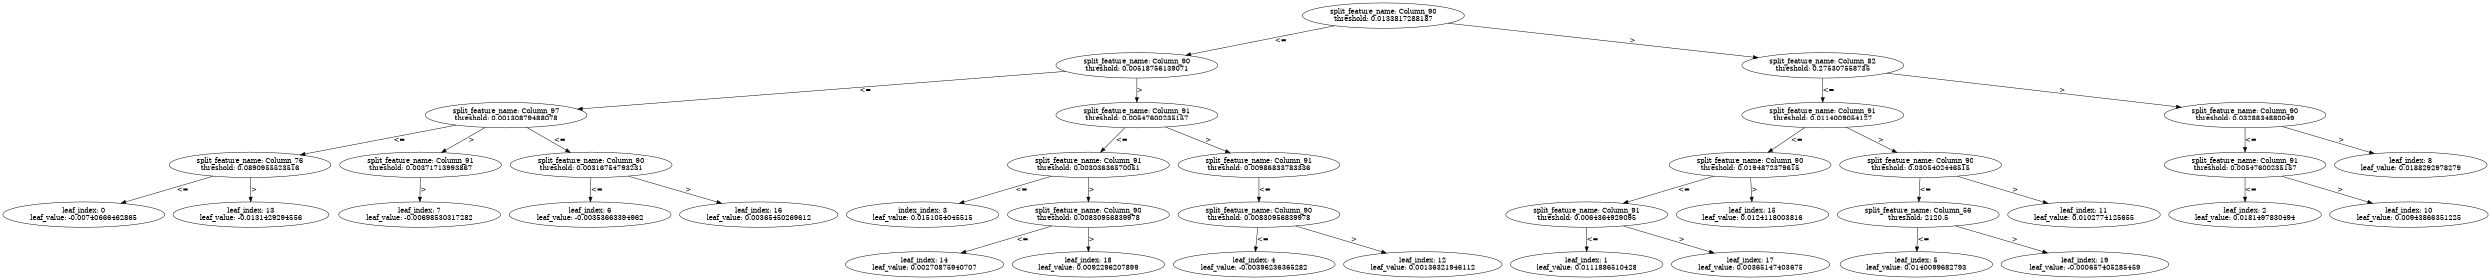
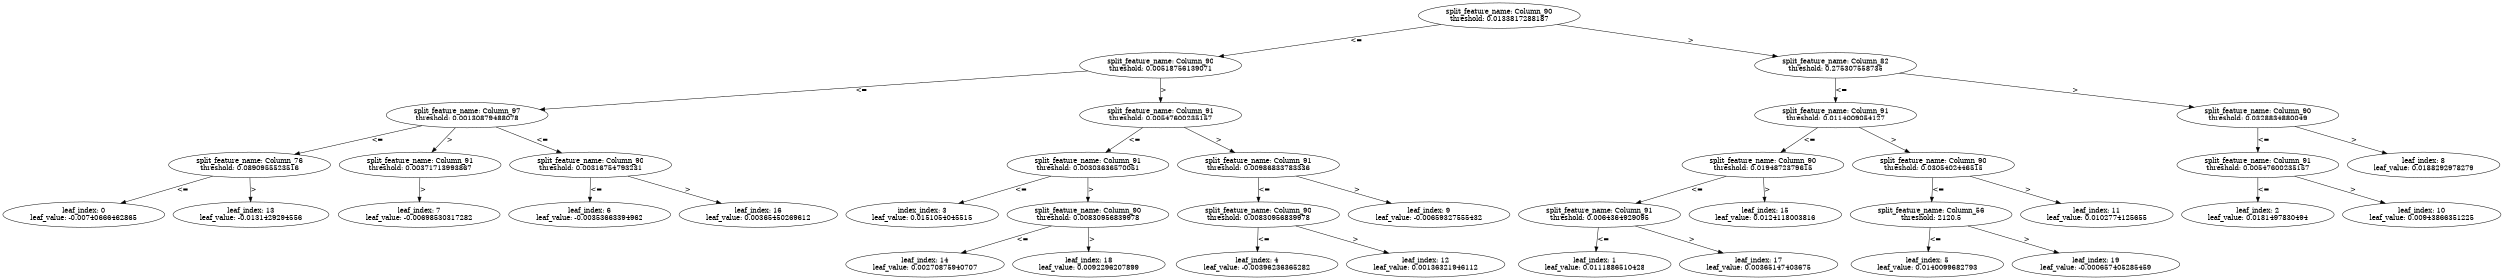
node "leaf_index: 9 leaf_value: -0.00659327555432": added
